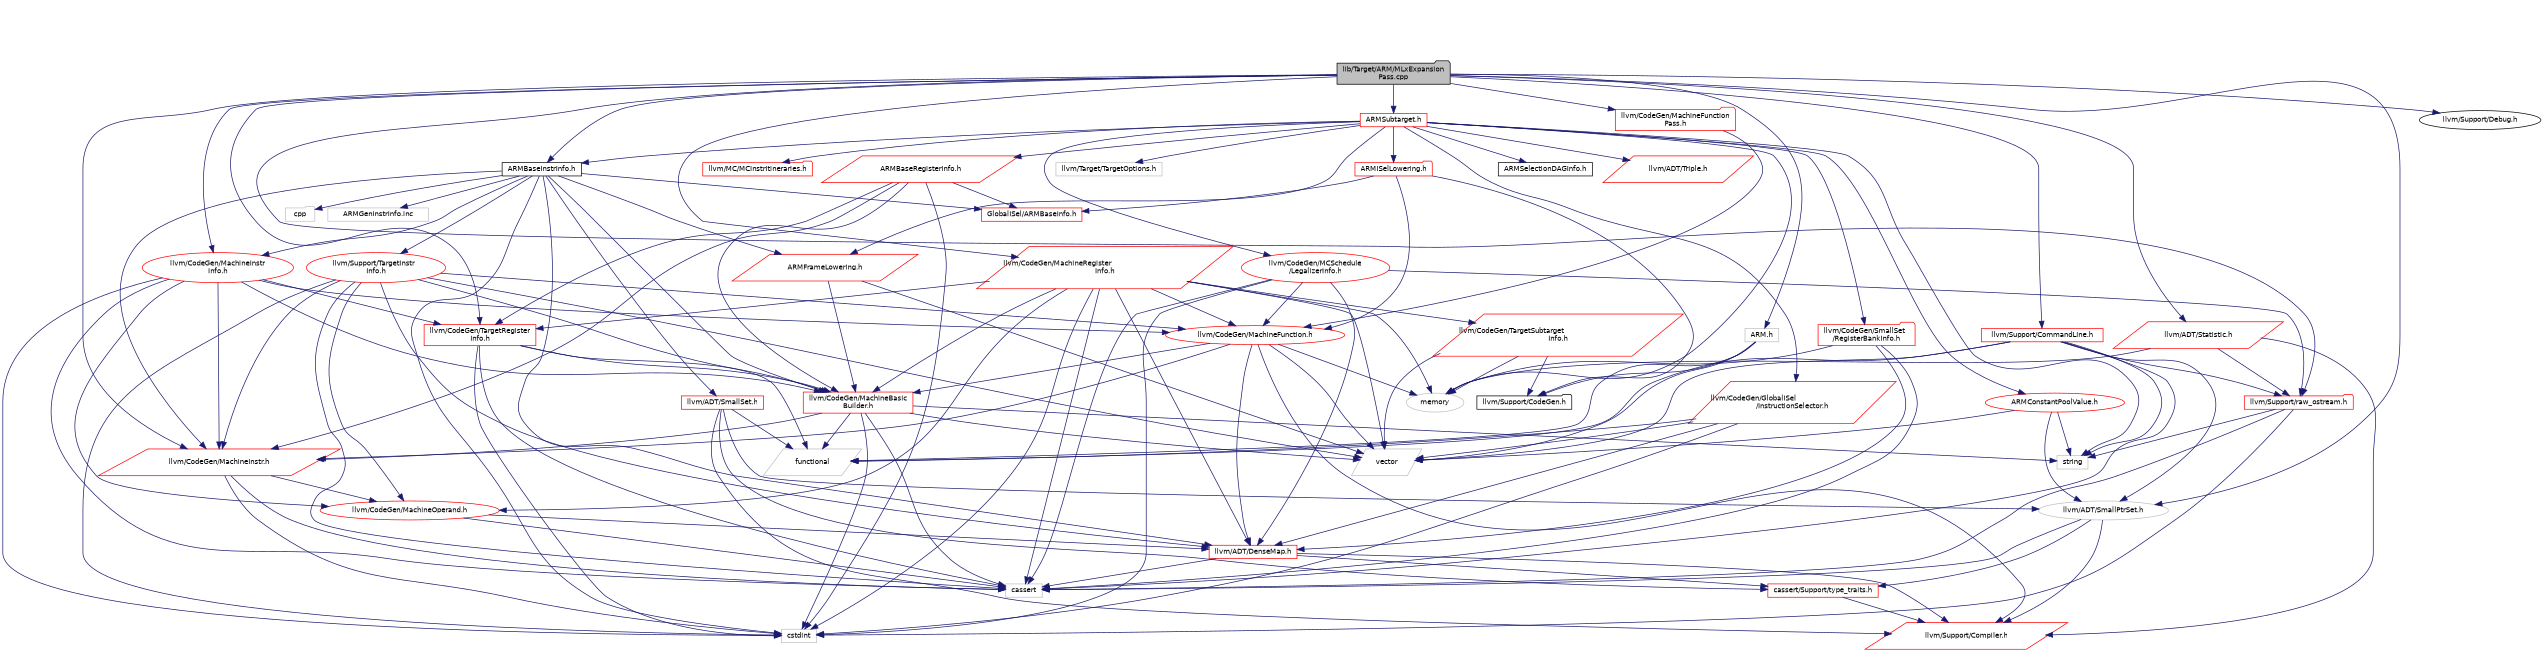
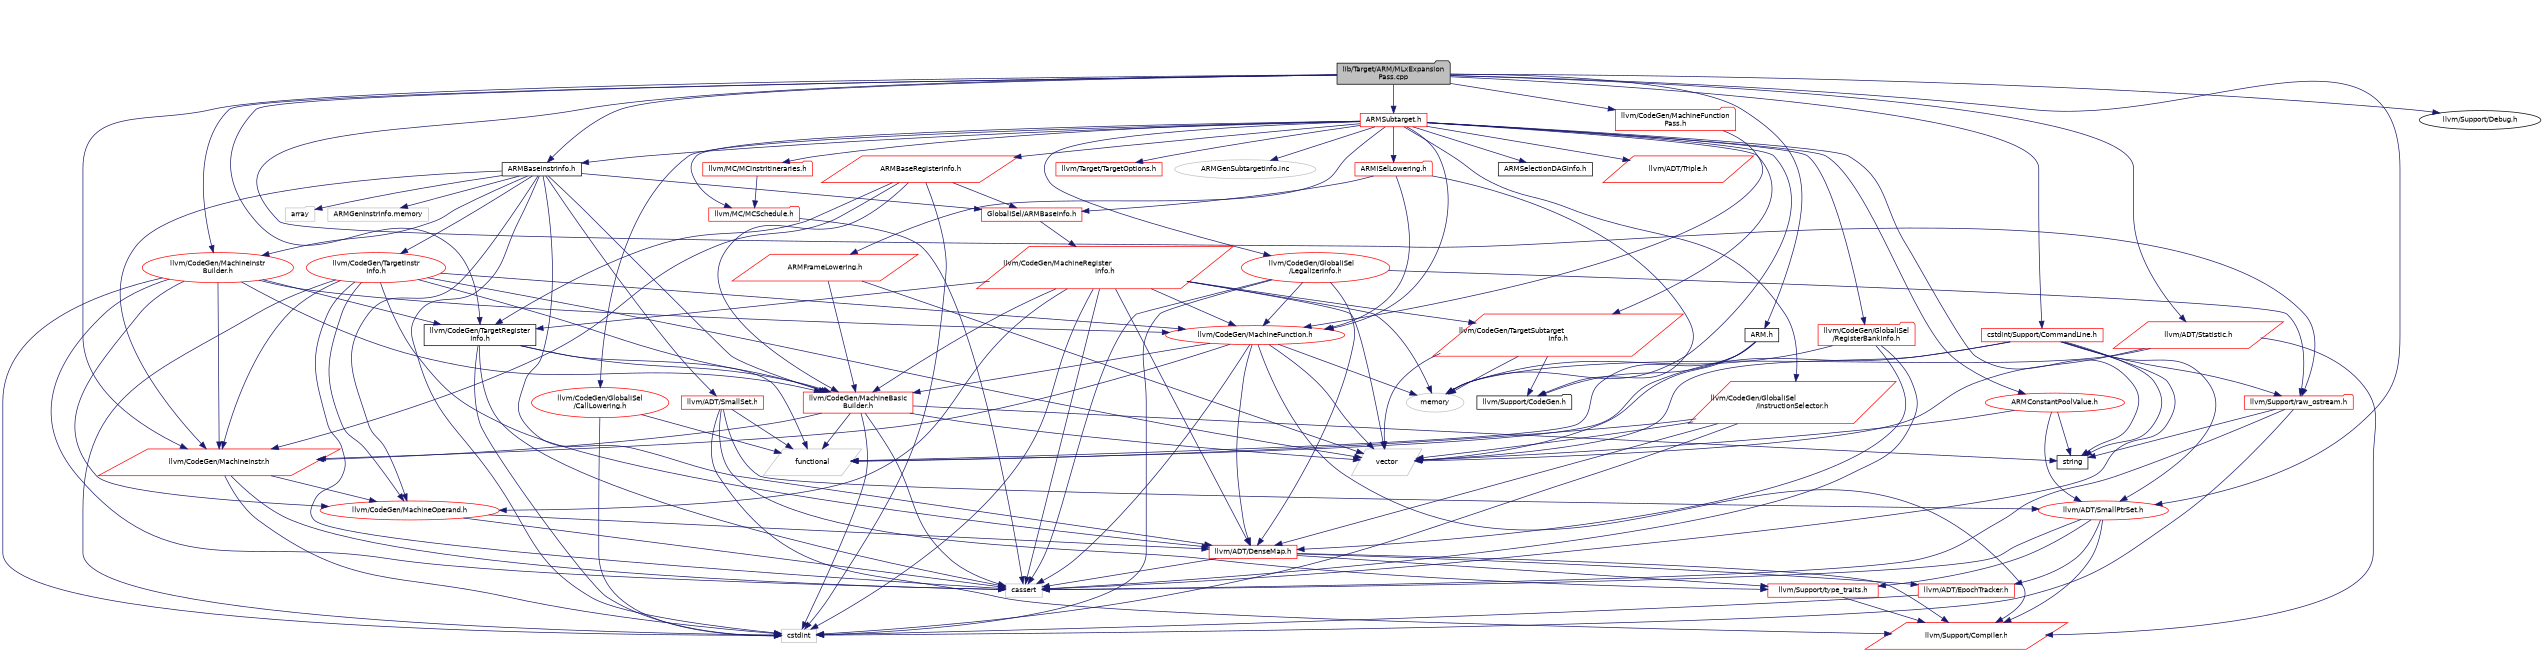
edge "lib/Target/ARM/MLxExpansion Pass.cpp" -> "llvm/CodeGen/MachineRegister Info.h": now "GlobalISel/ARMBaseInfo.h" -> "llvm/CodeGen/MachineRegister Info.h"
node "llvm/Target/TargetOptions.h": color grey75 -> red
node "ARMGenSubtargetInfo.inc": added
edge "ARMSubtarget.h" -> "llvm/CodeGen/TargetSubtarget Info.h": added
node "cpp": label "cpp" -> "array"
node "ARMGenInstrInfo.inc": label "ARMGenInstrInfo.inc" -> "ARMGenInstrInfo.memory"
node "llvm/MC/MCSchedule.h": added
edge "ARMBaseInstrInfo.h" -> "ARMFrameLowering.h": now "ARMBaseInstrInfo.h" -> "llvm/CodeGen/MachineOperand.h"
edge "ARMSubtarget.h" -> "llvm/CodeGen/MachineFunction.h": added
node "llvm/CodeGen/MachineInstr Info.h": label "llvm/CodeGen/MachineInstr Info.h" -> "llvm/CodeGen/MachineInstr Builder.h"
node "llvm/Support/TargetInstr Info.h": label "llvm/Support/TargetInstr Info.h" -> "llvm/CodeGen/TargetInstr Info.h"
node "llvm/CodeGen/MCSchedule /LegalizerInfo.h": label "llvm/CodeGen/MCSchedule /LegalizerInfo.h" -> "llvm/CodeGen/GlobalISel /LegalizerInfo.h"
node "llvm/CodeGen/TargetRegister Info.h": color red -> black
node "ARM.h": color grey75 -> black
node "llvm/CodeGen/SmallSet /RegisterBankInfo.h": label "llvm/CodeGen/SmallSet /RegisterBankInfo.h" -> "llvm/CodeGen/GlobalISel /RegisterBankInfo.h"
node "llvm/Support/CommandLine.h": label "llvm/Support/CommandLine.h" -> "cstdint/Support/CommandLine.h"
edge "llvm/ADT/Statistic.h" -> "llvm/Support/raw_ostream.h": now "llvm/ADT/Statistic.h" -> "vector"
node "llvm/CodeGen/GlobalISel /CallLowering.h": added
node "string": color grey75 -> black
edge "llvm/CodeGen/MachineFunction.h" -> "cassert": added
node "llvm/ADT/SmallPtrSet.h": color grey75 -> red
node "cassert/Support/type_traits.h": label "cassert/Support/type_traits.h" -> "llvm/Support/type_traits.h"
node "llvm/ADT/EpochTracker.h": added
